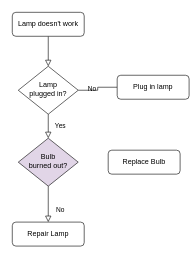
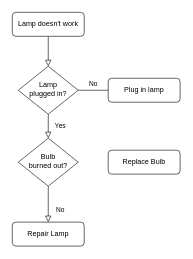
node "Plug in lamp": moved (153, 87) -> (144, 90)
node "Bulb burned out?": fillcolor #e1d5e7 -> #ffffff
